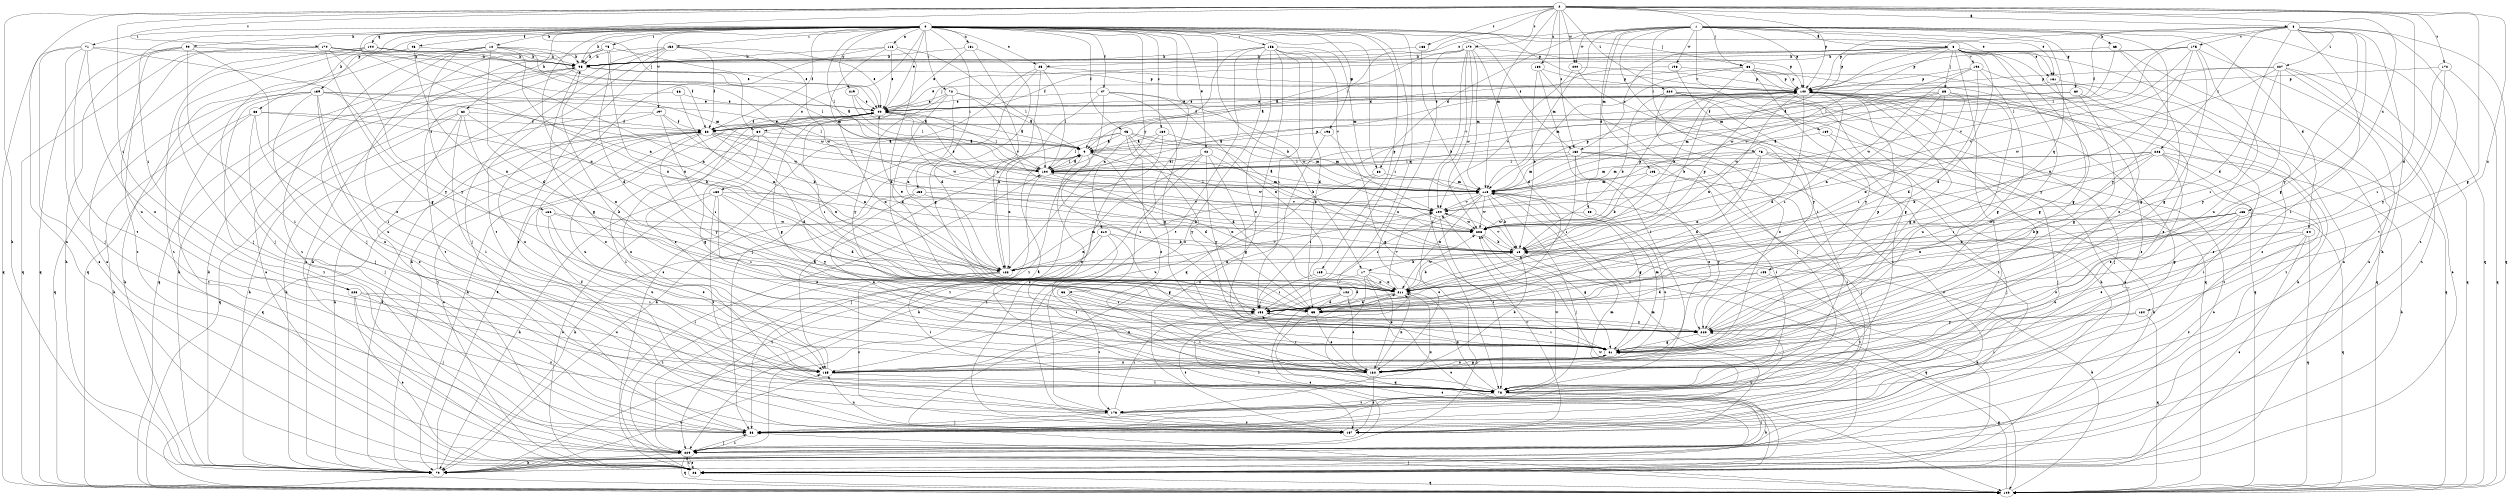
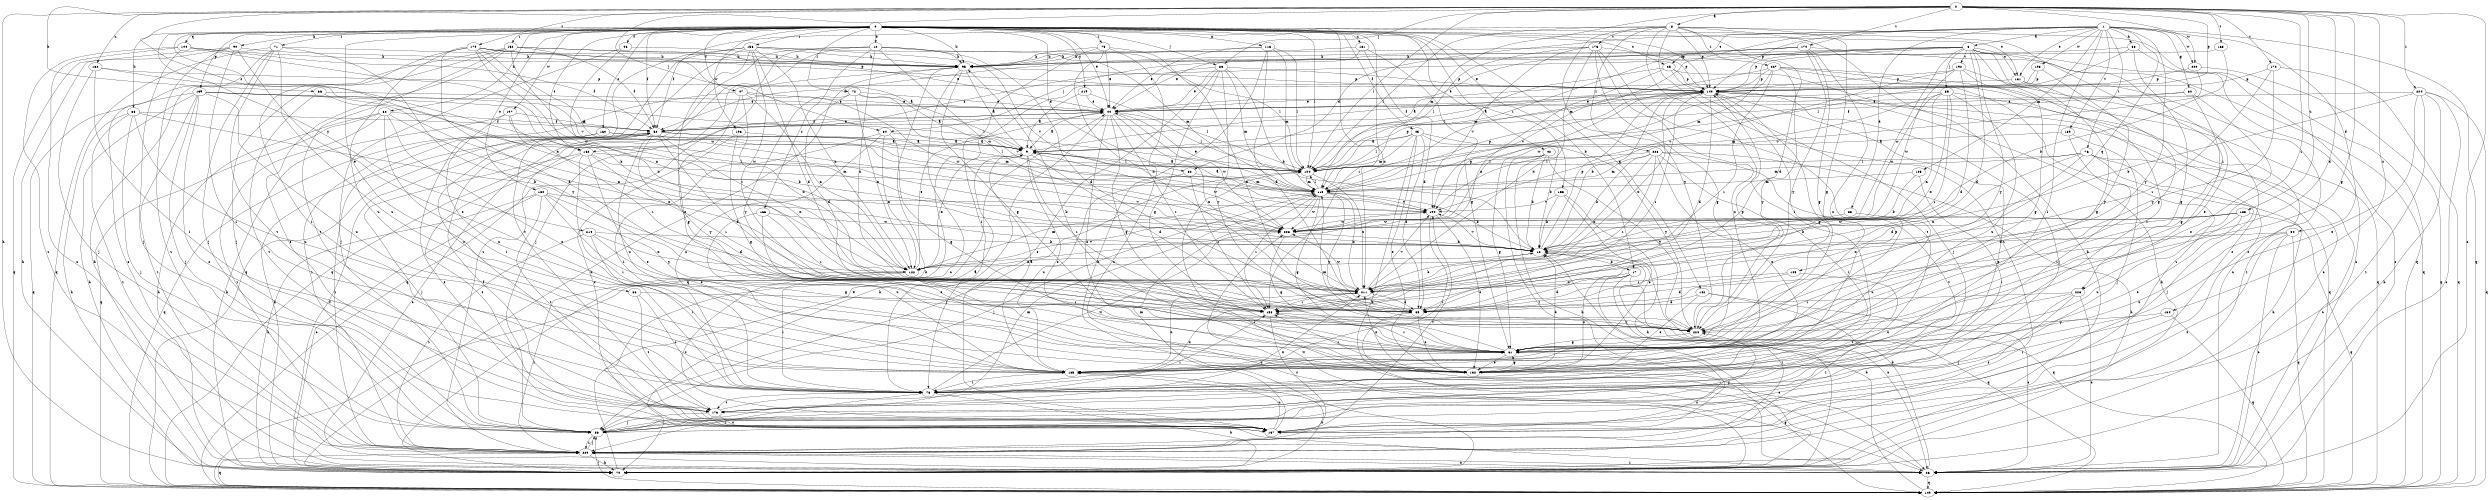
edge "2" -> "66": added, label "h"
node "135": removed
